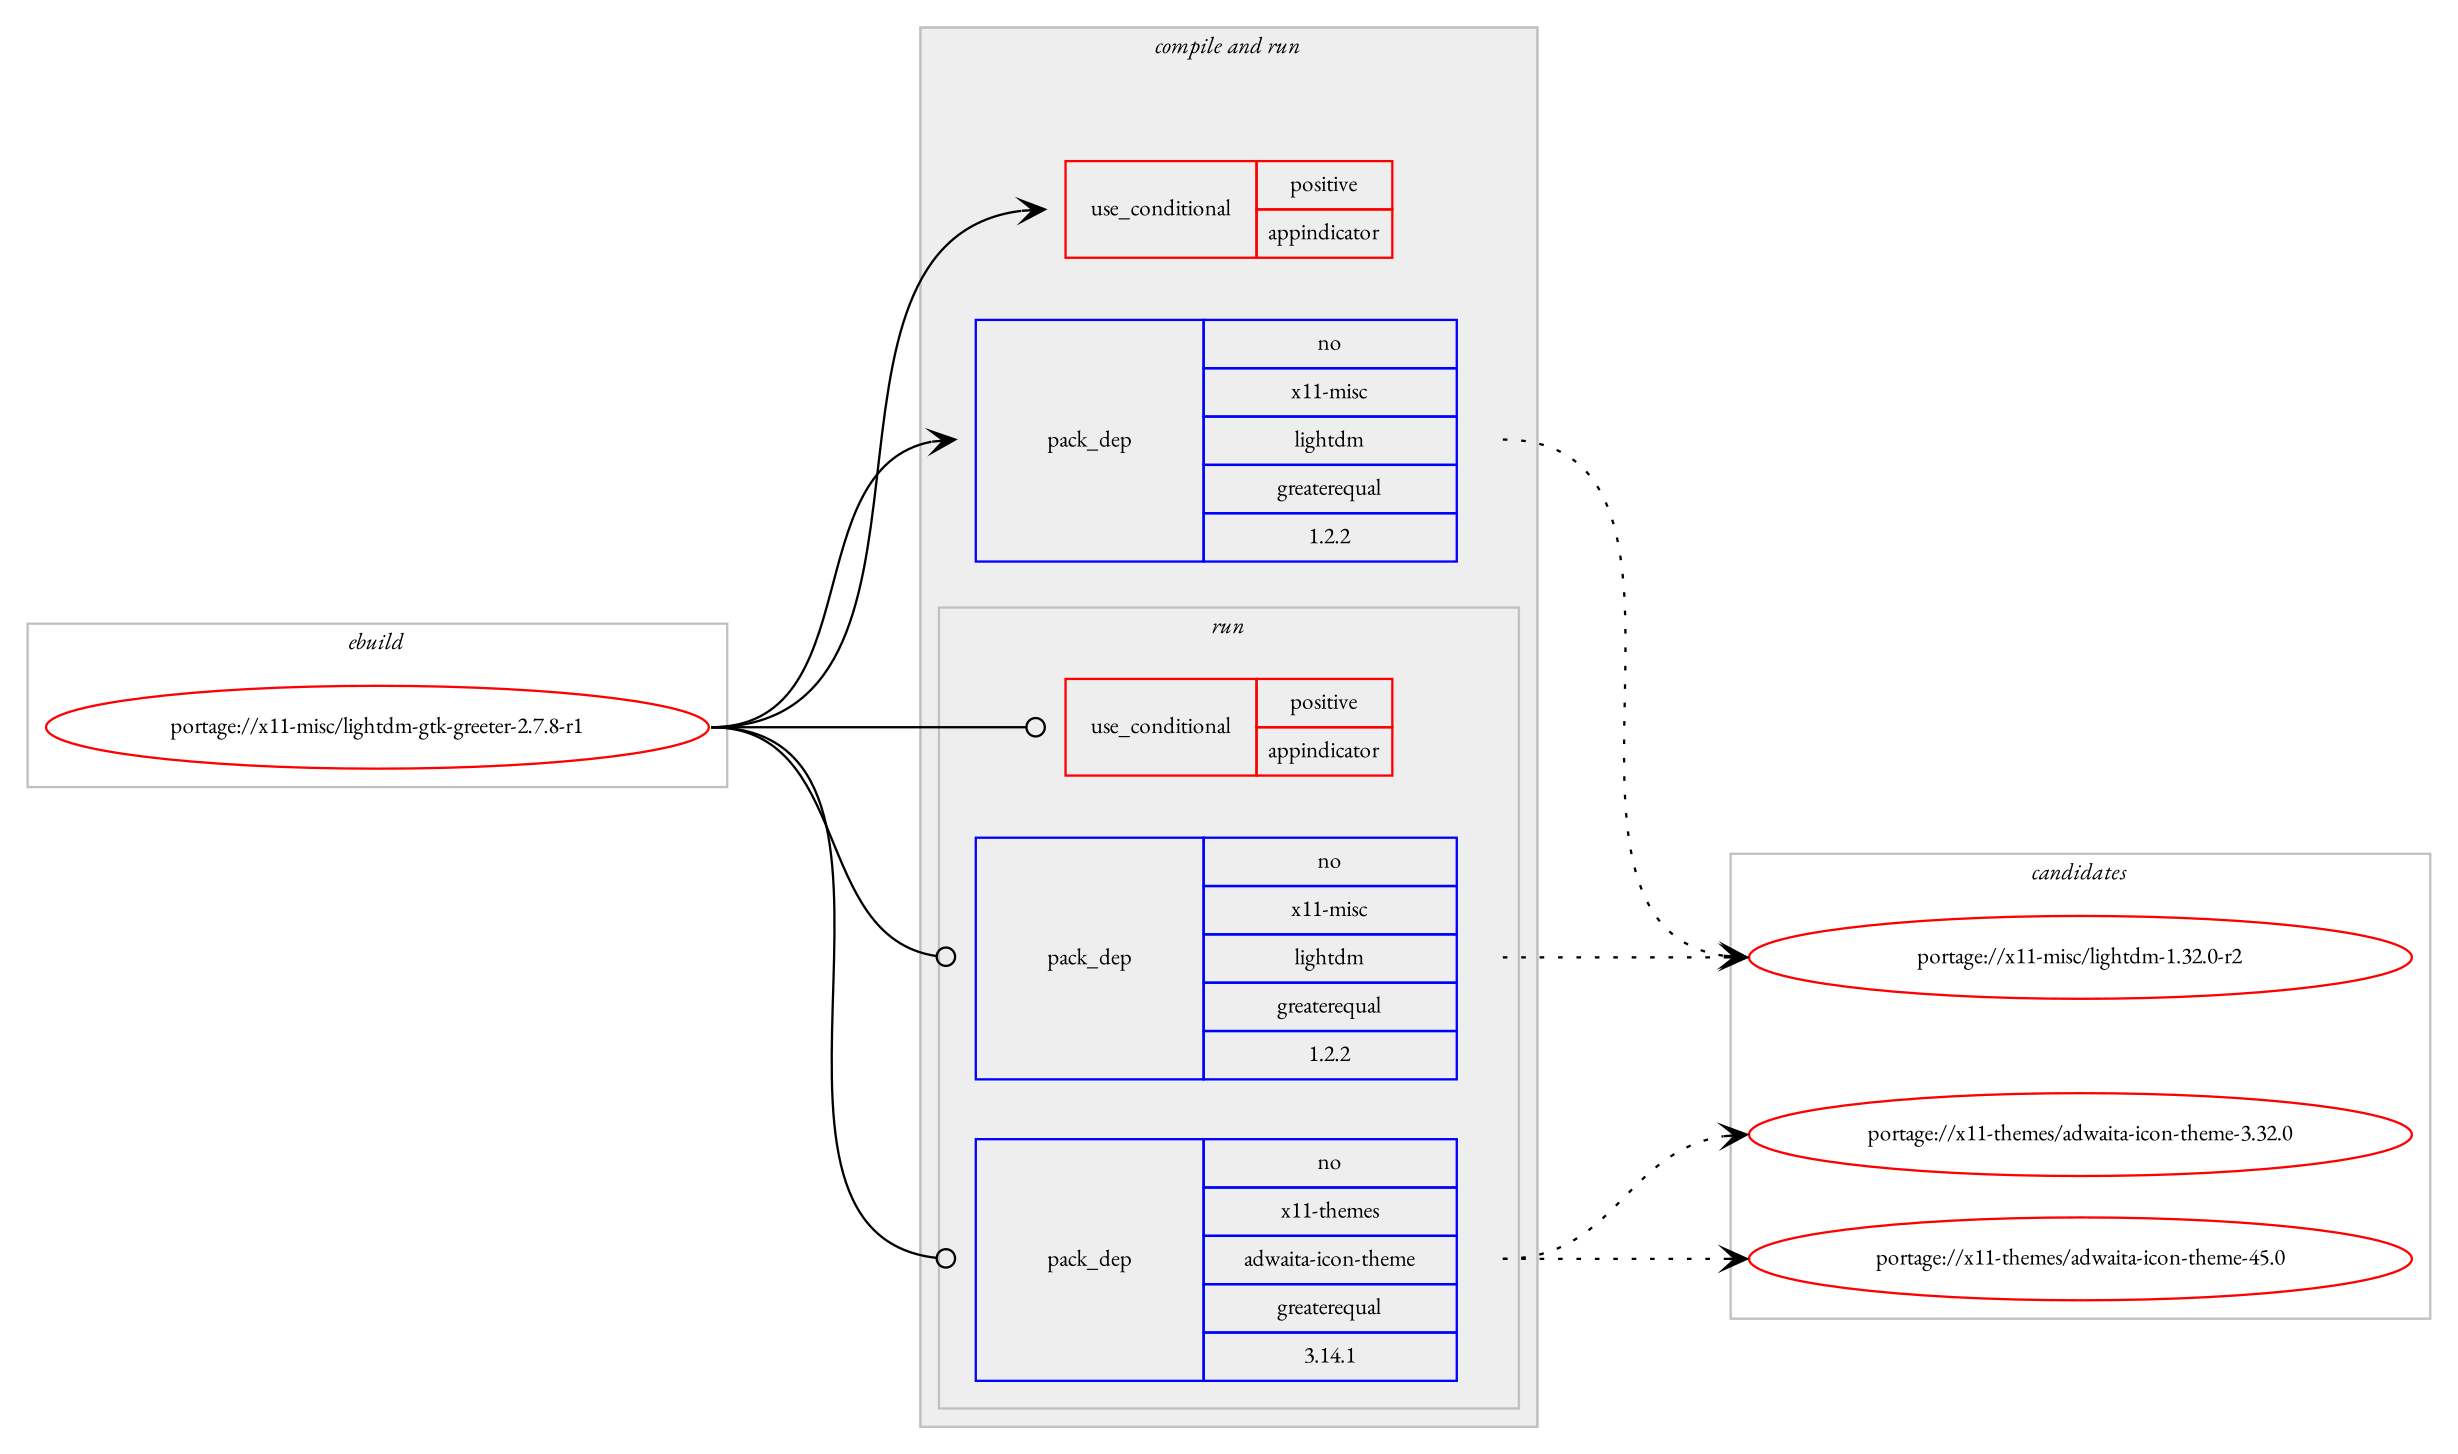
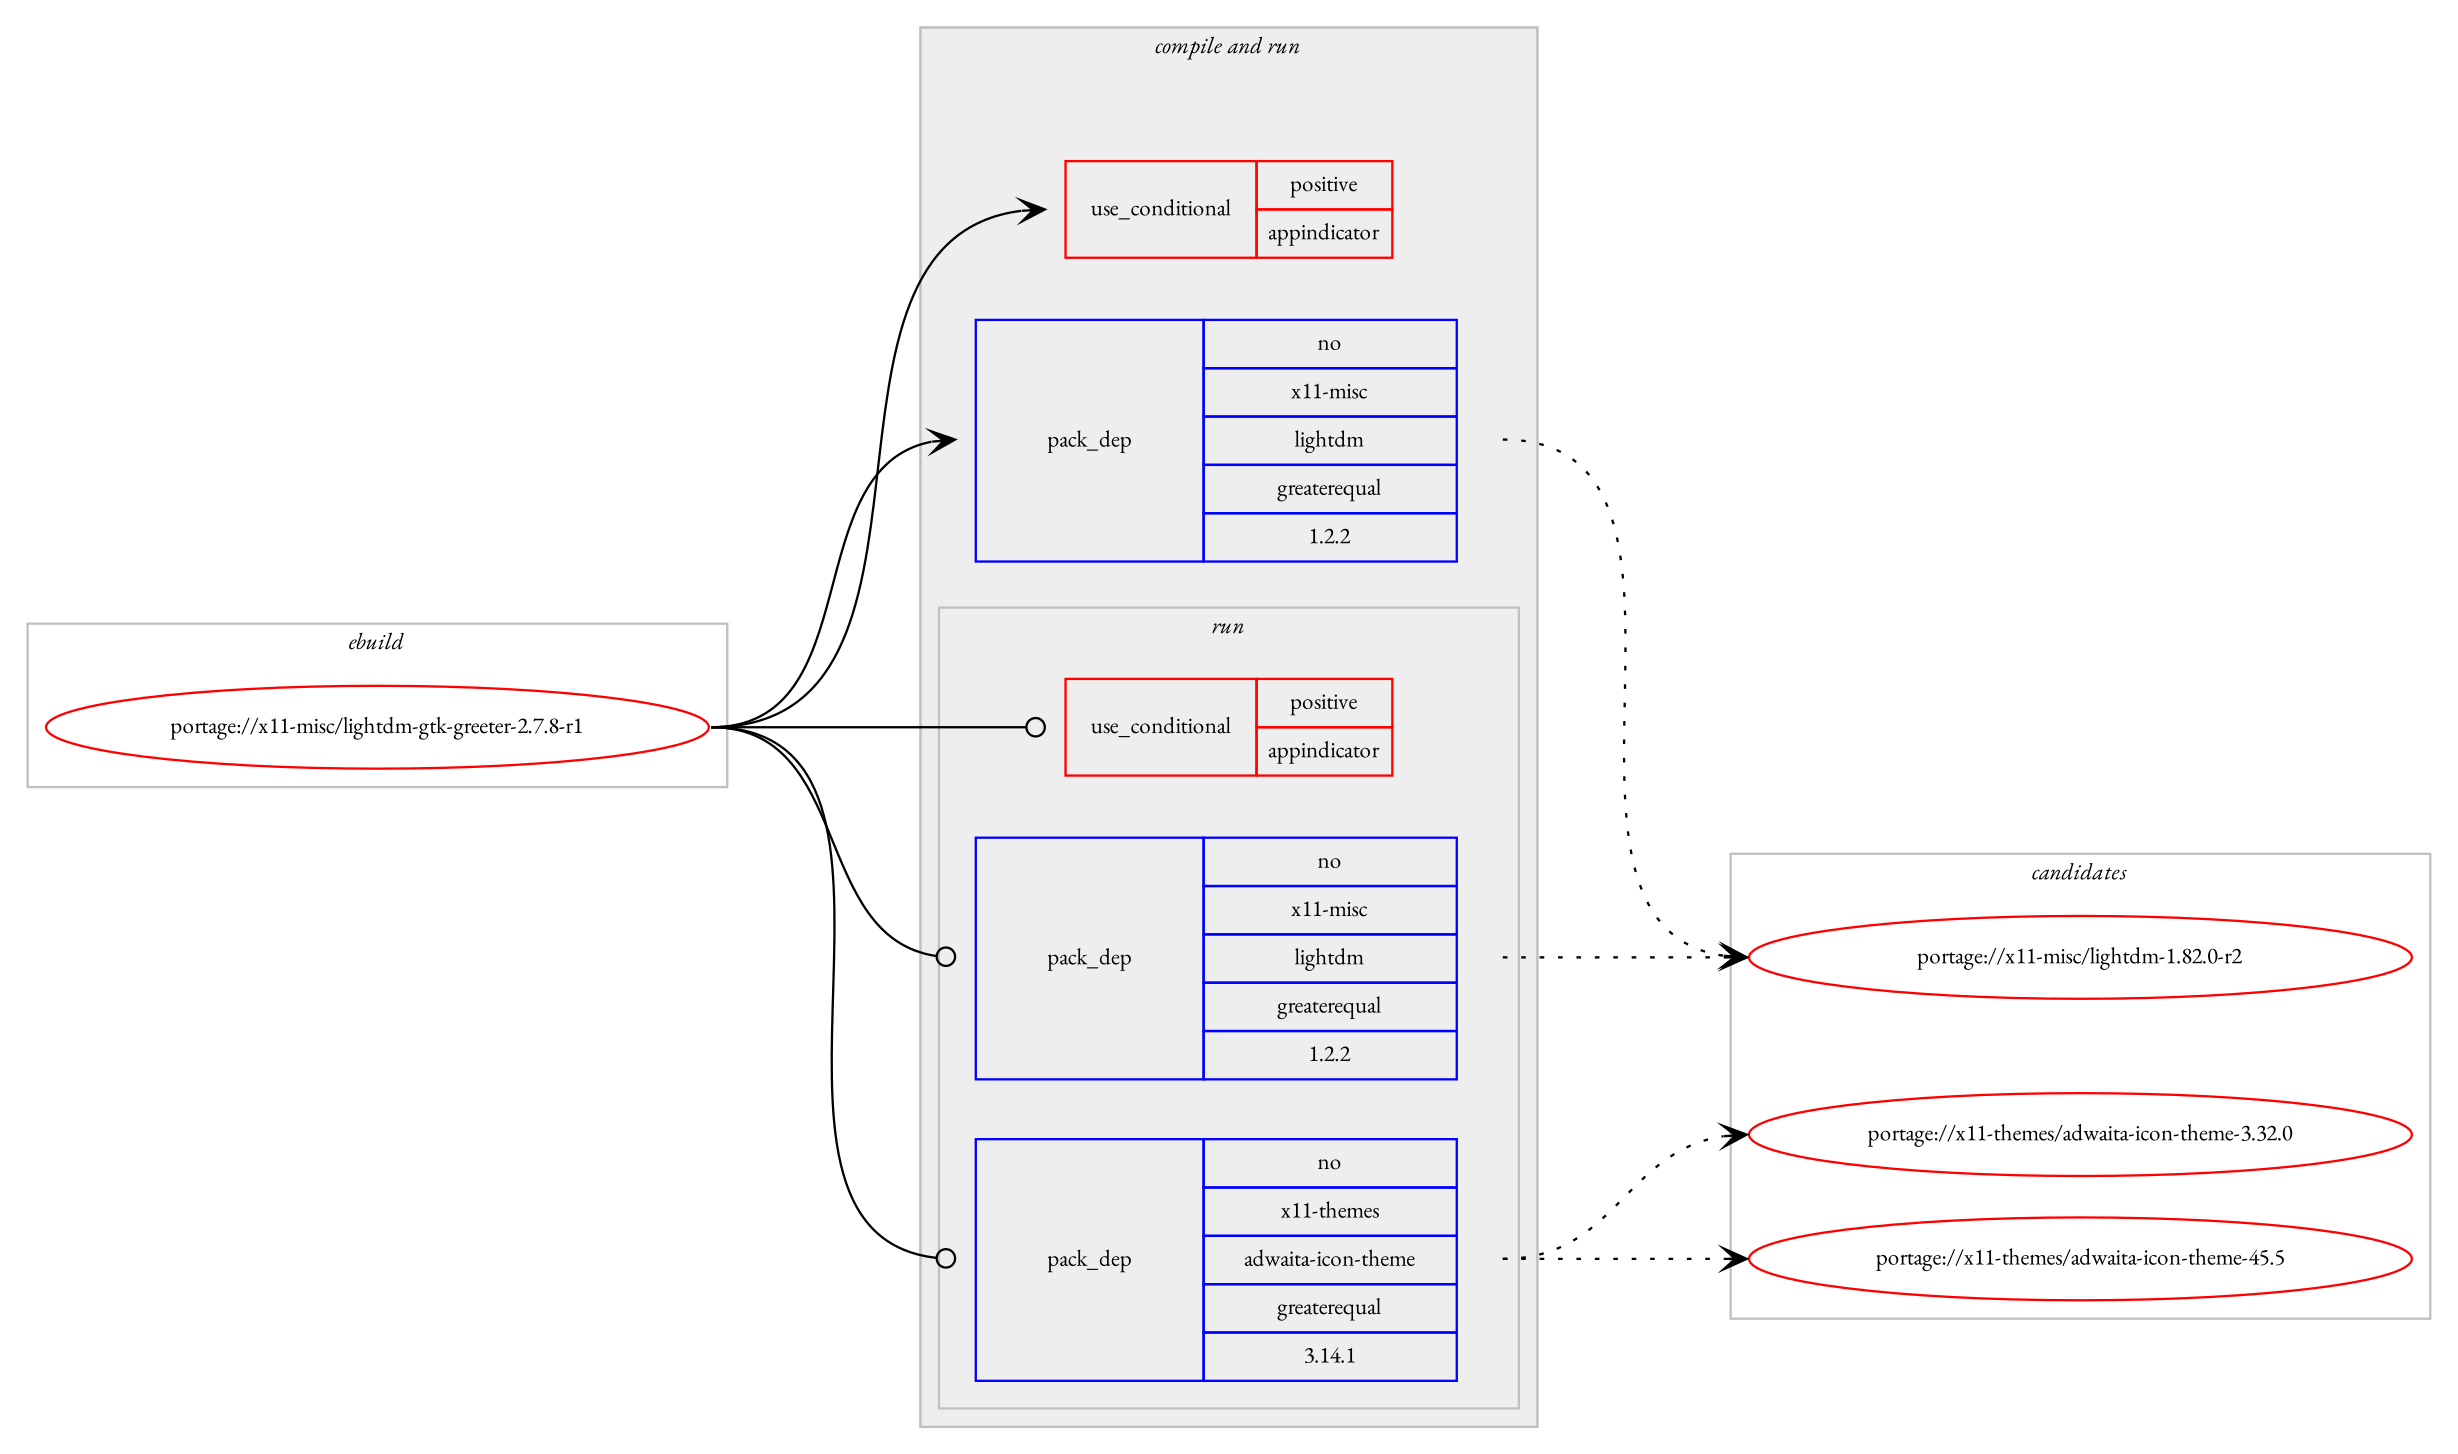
node "portage://x11-misc/lightdm-1.32.0-r2": label "portage://x11-misc/lightdm-1.32.0-r2" -> "portage://x11-misc/lightdm-1.82.0-r2"
node "portage://x11-themes/adwaita-icon-theme-45.0": label "portage://x11-themes/adwaita-icon-theme-45.0" -> "portage://x11-themes/adwaita-icon-theme-45.5"
